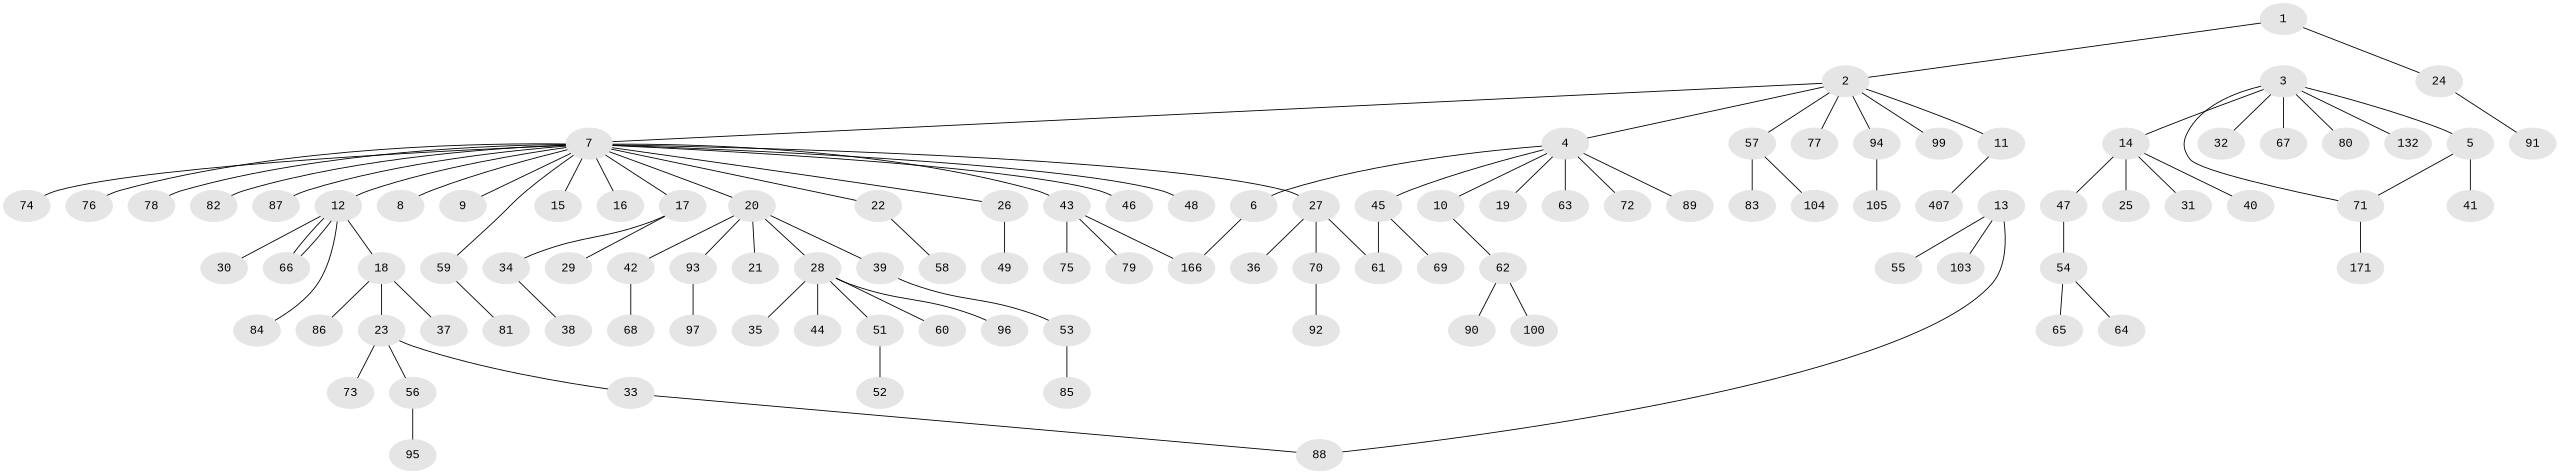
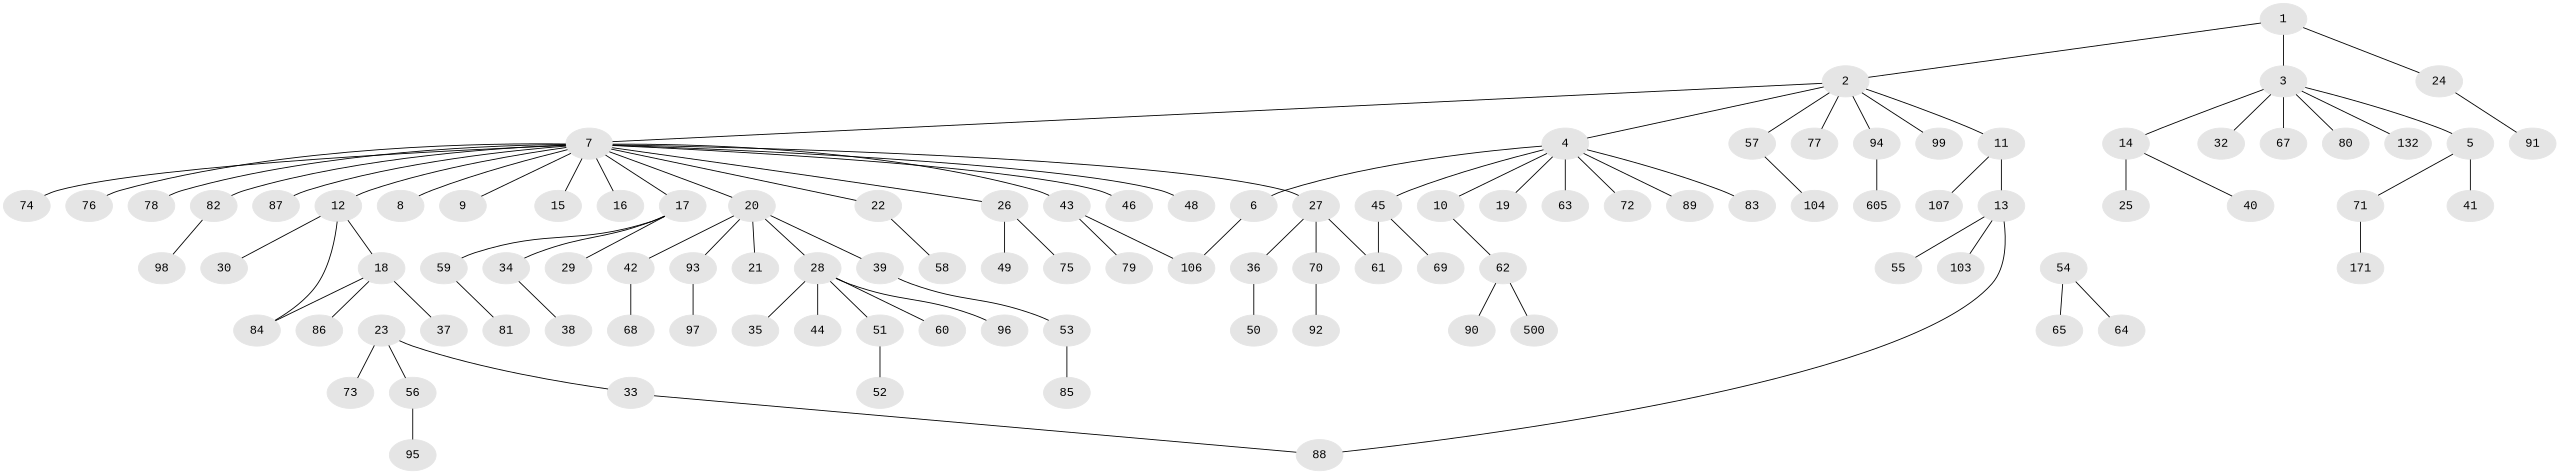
edge "3" -- "71": now "3" -- "1"
edge "57" -- "83": now "4" -- "83"
edge "11" -- "13": added
edge "7" -- "59": now "17" -- "59"
node "105": label "105" -> "605"
node "407": label "407" -> "107"
node "47": removed
node "31": removed
edge "43" -- "75": now "26" -- "75"
node "98": added
node "66": removed
node "166": label "166" -> "106"
edge "18" -- "23": now "18" -- "84"
node "50": added
node "100": label "100" -> "500"
